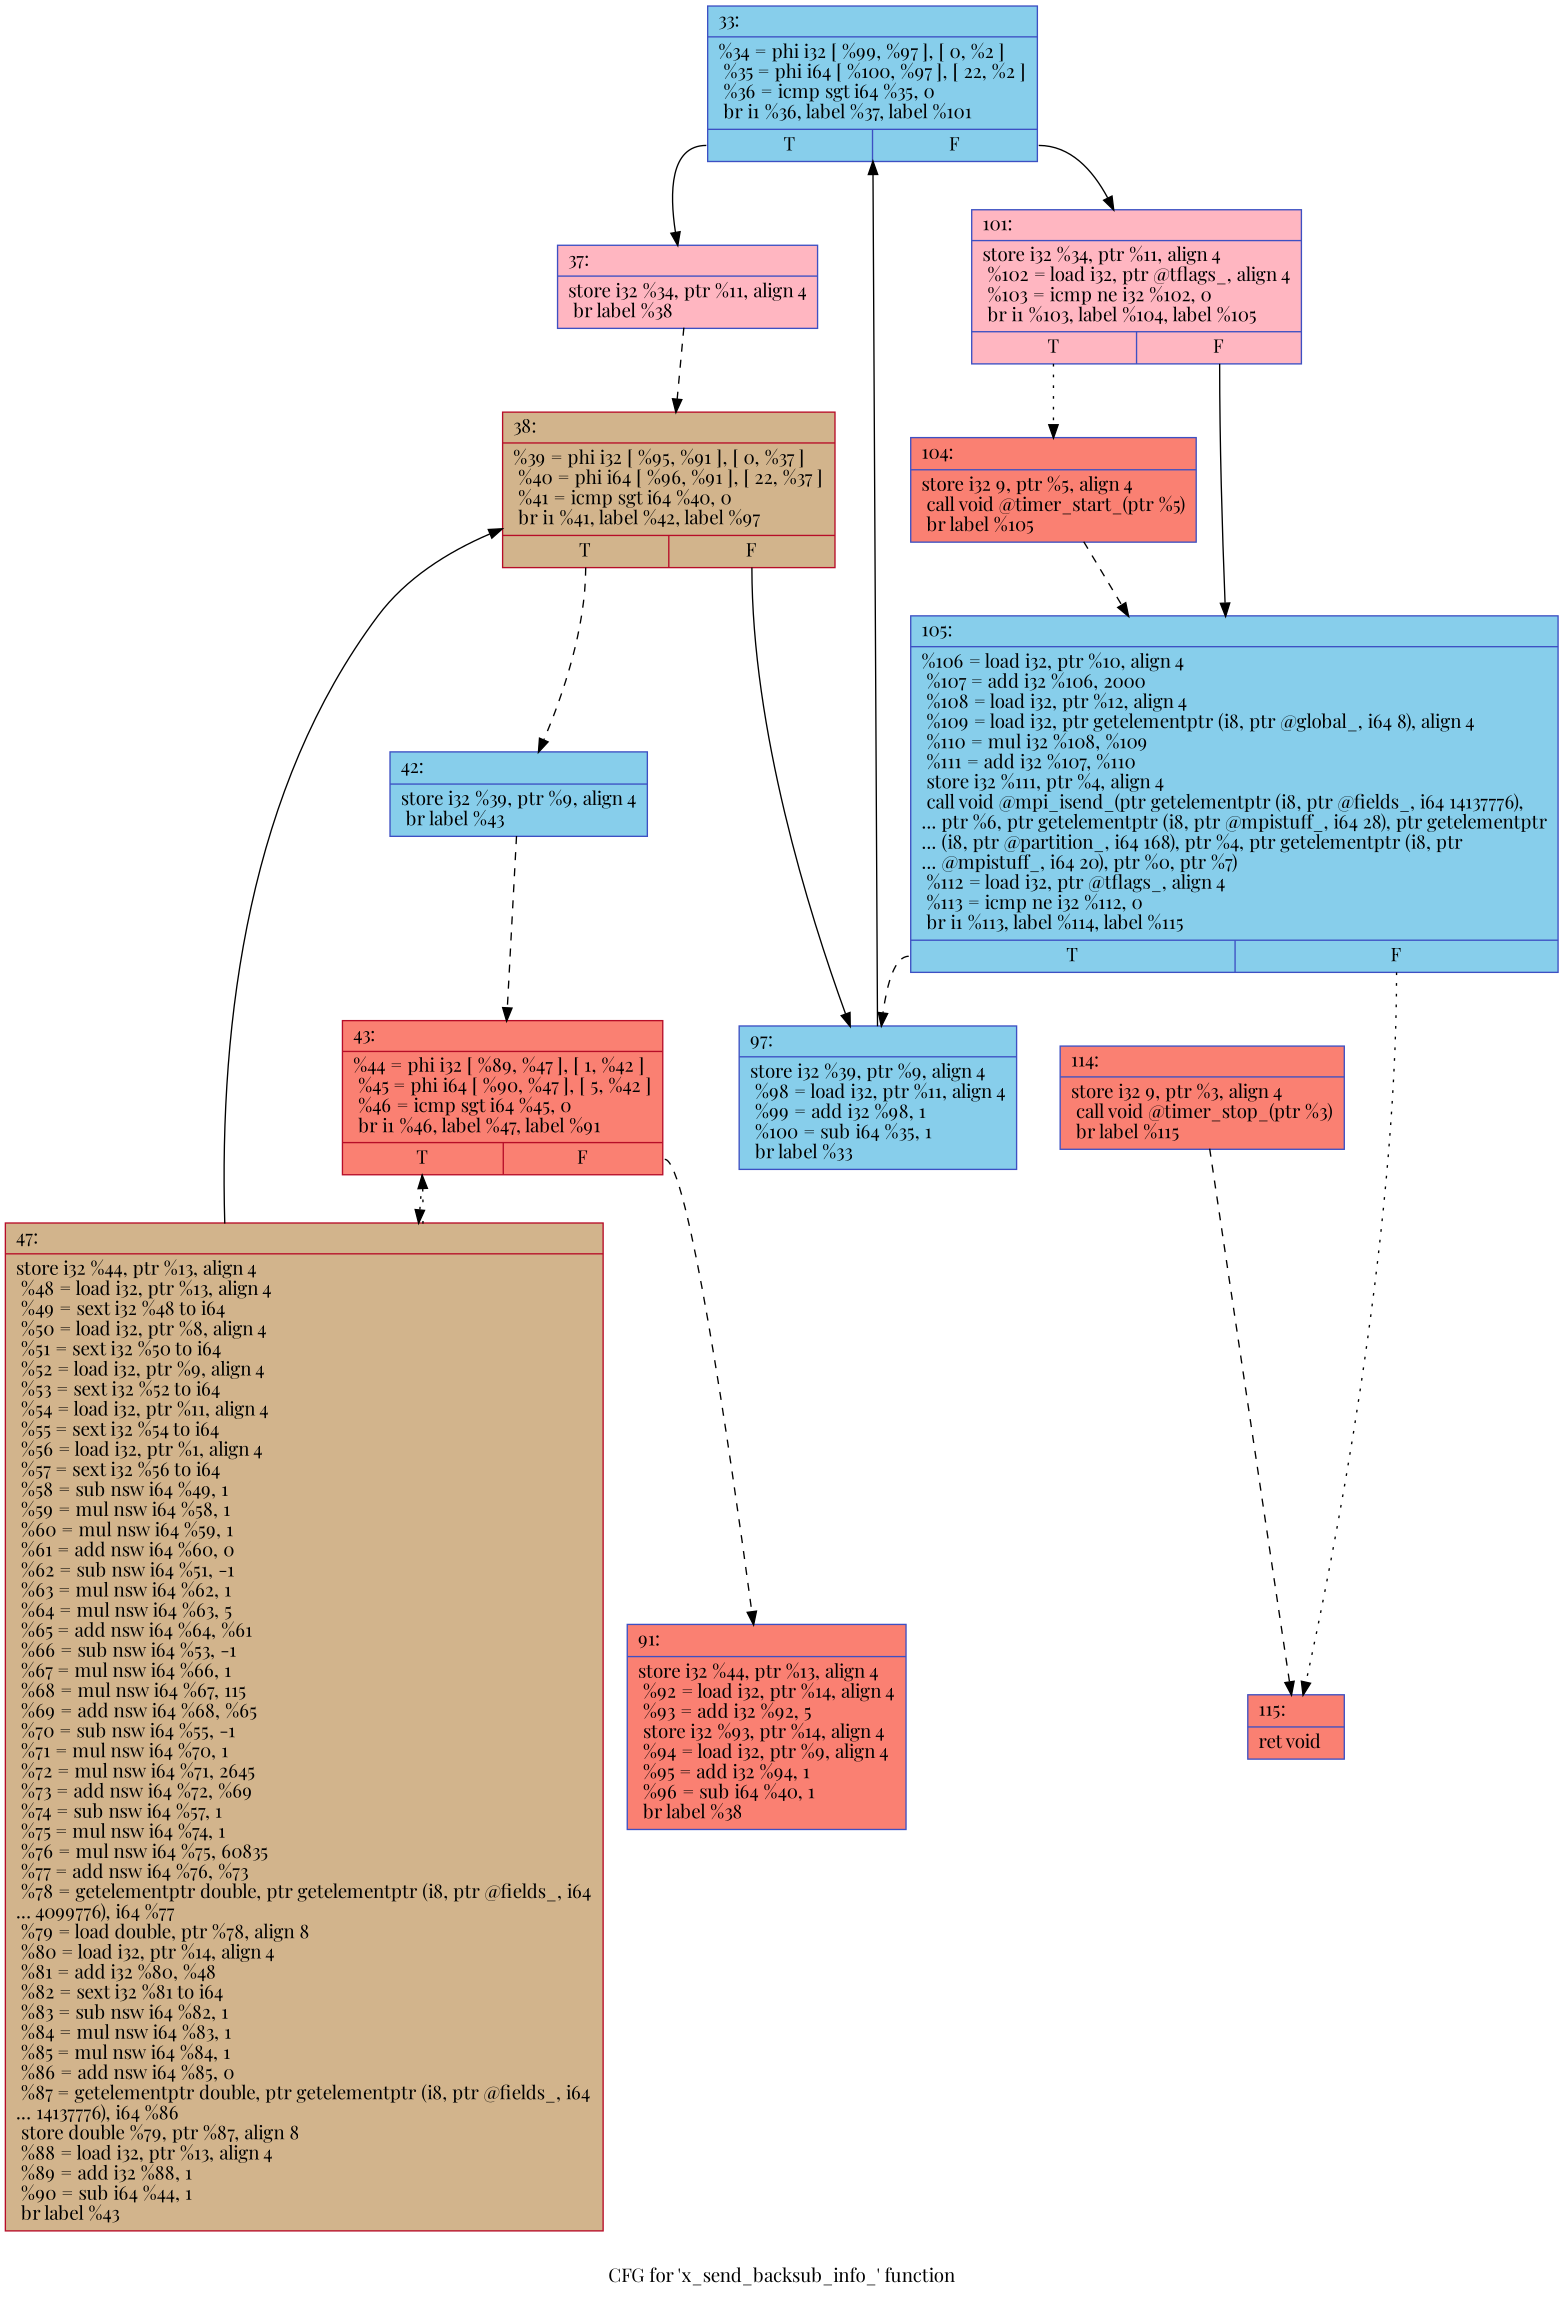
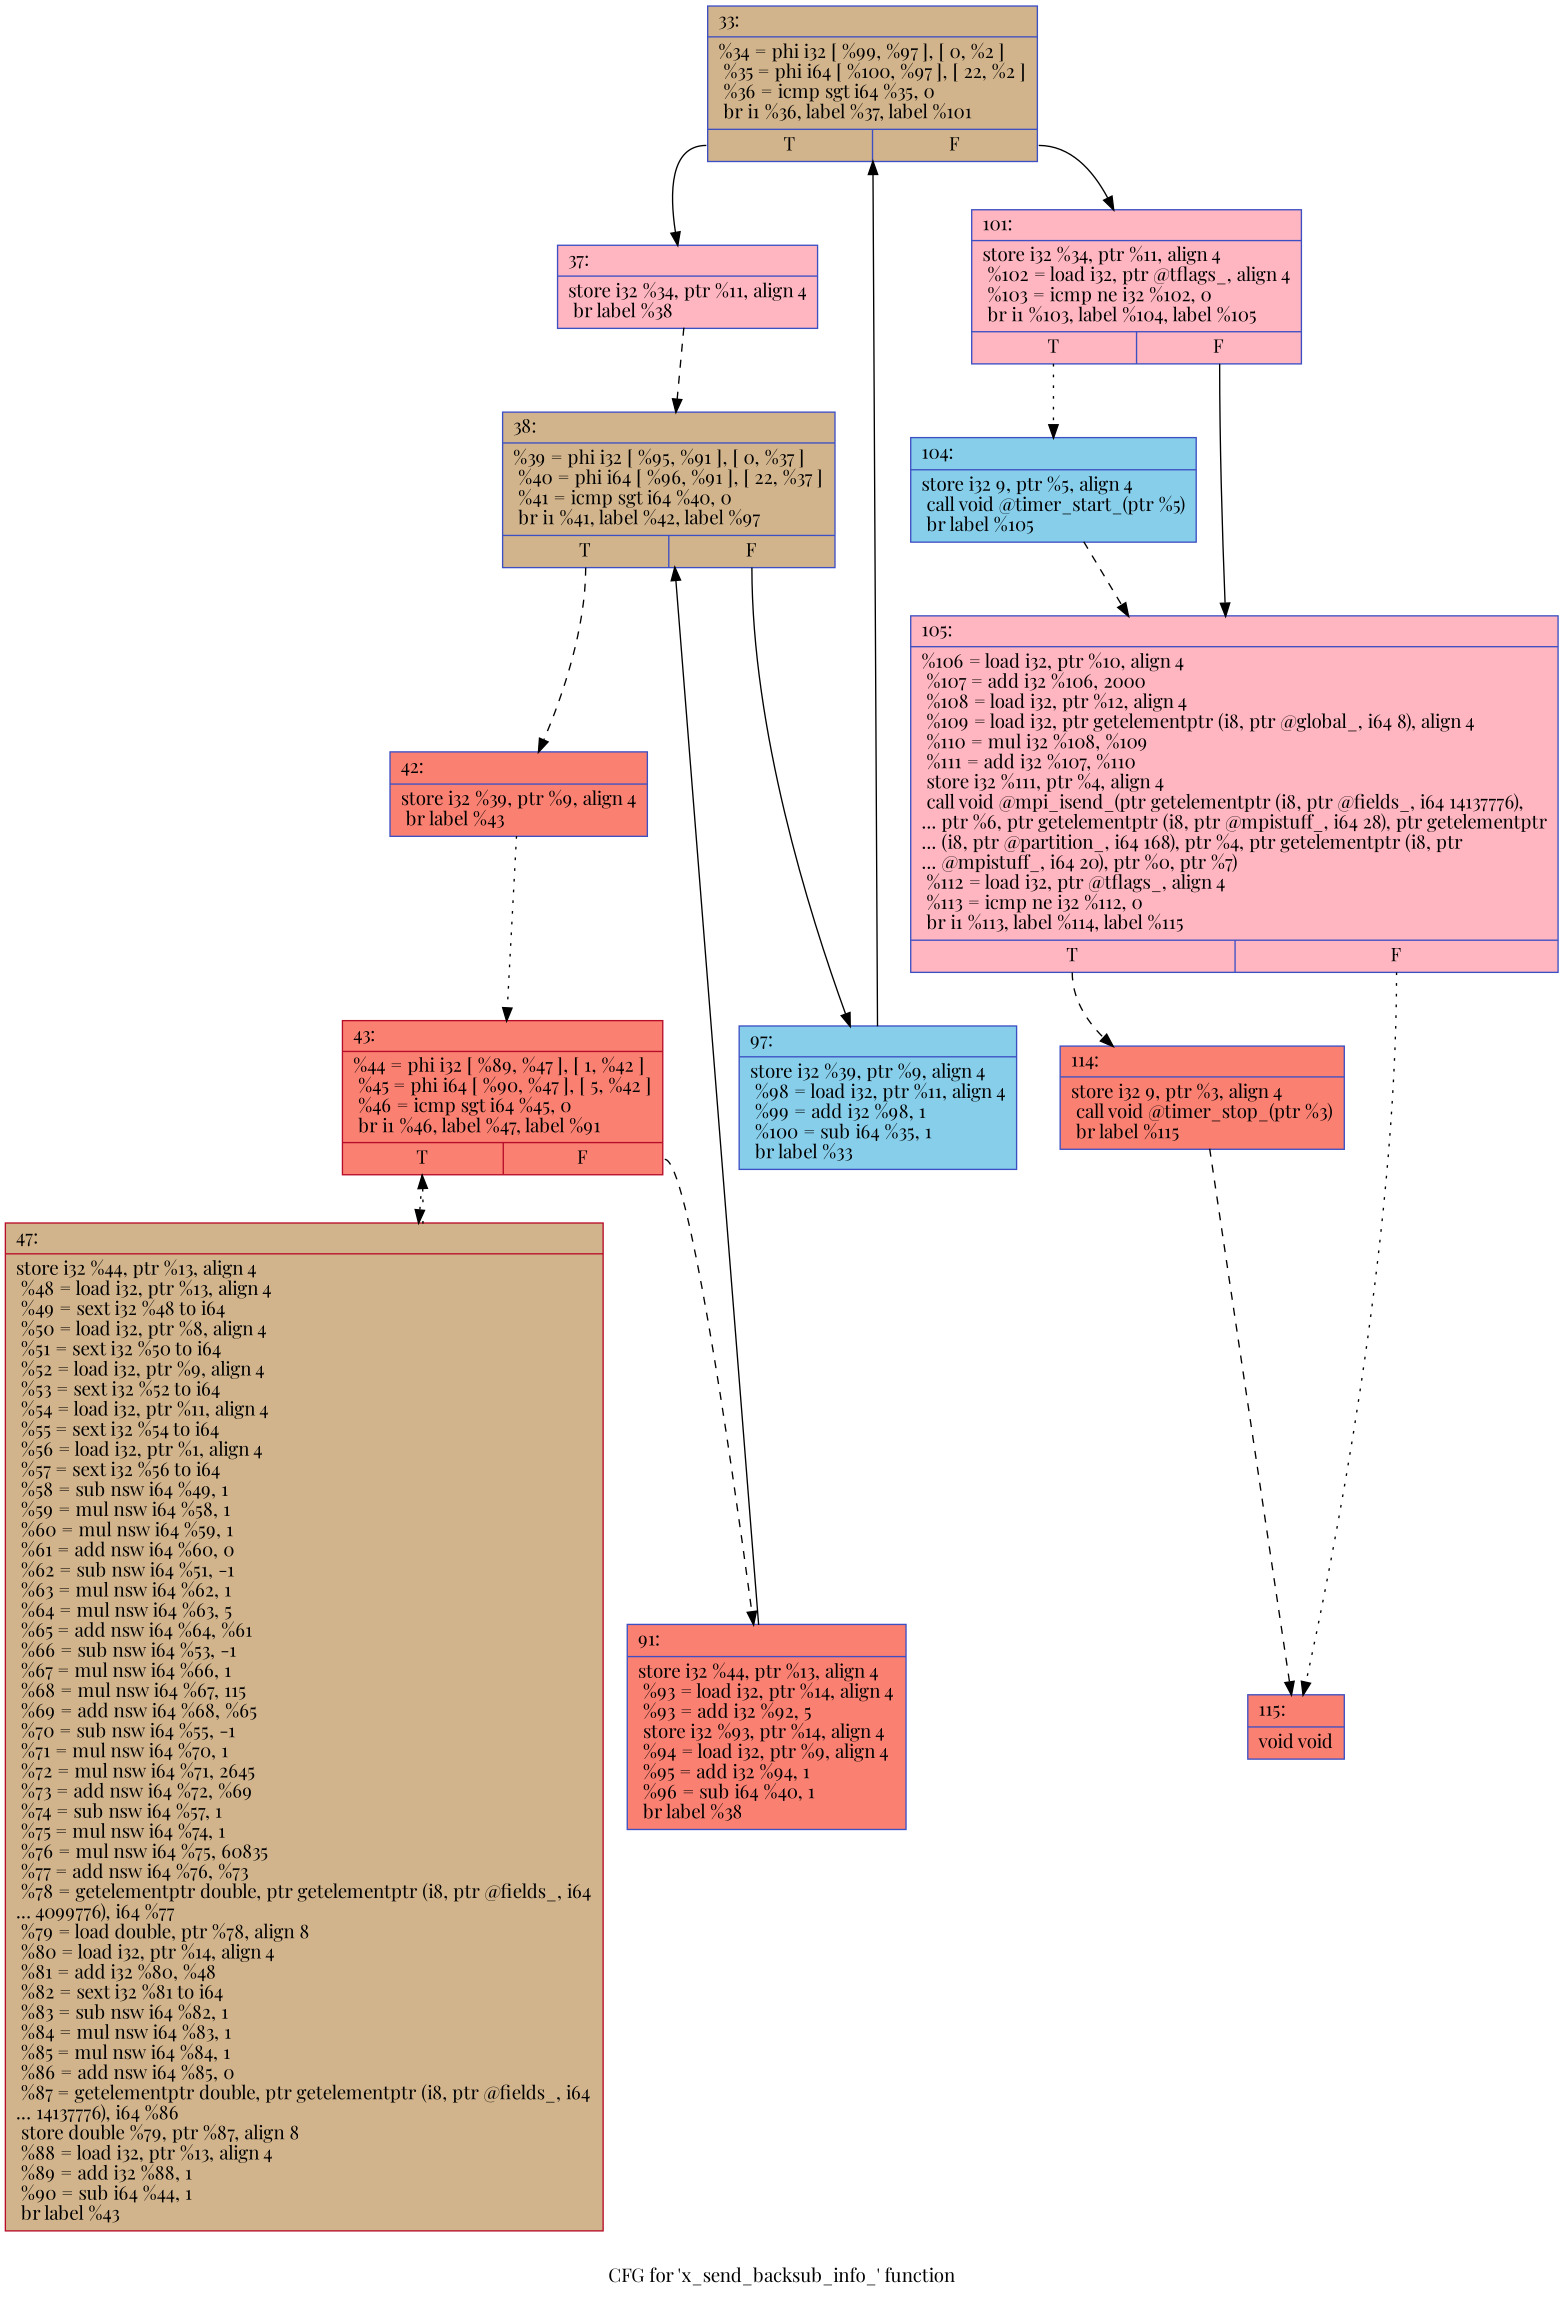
node "33:": fillcolor skyblue -> tan
node "38:": color #b70d28ff -> #3d50c3ff
node "104:": fillcolor salmon -> skyblue
node "42:": fillcolor skyblue -> salmon
node "105:": fillcolor skyblue -> lightpink
edge "47:" -> "38:": now "91:" -> "38:"
edge "42:" -> "43:": style dashed -> dotted
edge "105:" -> "97:": now "105:" -> "114:"
node "91:": text "%92 = load i32, ptr %14, align 4" -> "%93 = load i32, ptr %14, align 4"
node "115:": text "ret void" -> "void void"
